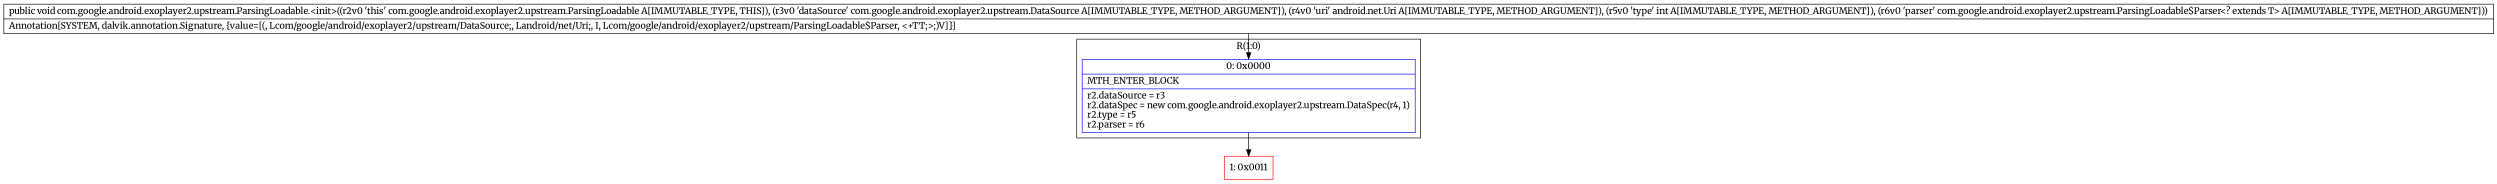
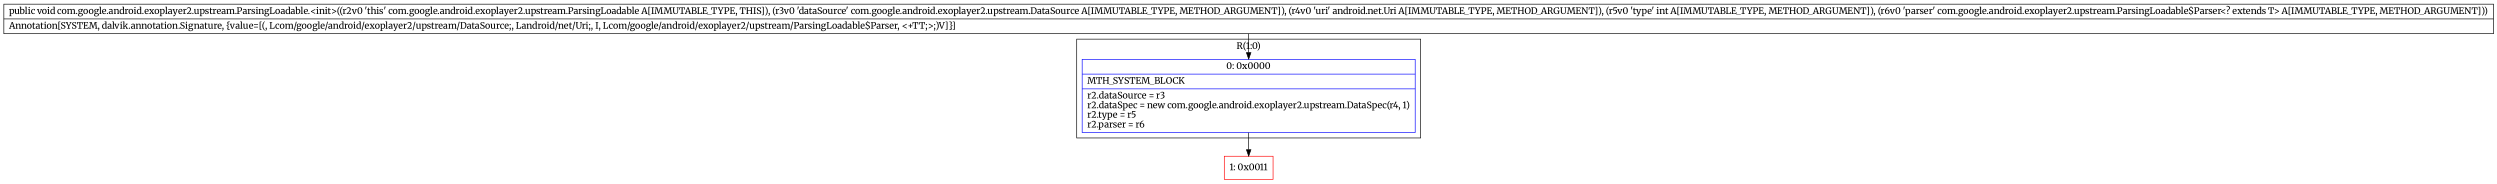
node "0: 0x0000": text "MTH_ENTER_BLOCK" -> "MTH_SYSTEM_BLOCK"
